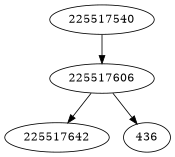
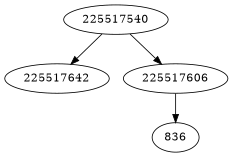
edge "225517606" -> "225517642": now "225517540" -> "225517642"
node "436": label "436" -> "836"
